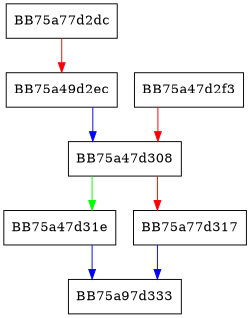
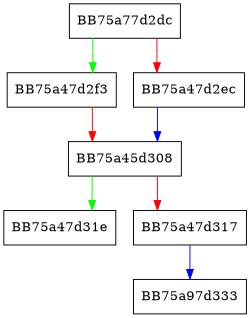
edge "BB75a77d2dc" -> "BB75a47d2f3": added
node "BB75a49d2ec": label "BB75a49d2ec" -> "BB75a47d2ec"
node "BB75a47d308": label "BB75a47d308" -> "BB75a45d308"
node "BB75a77d317": label "BB75a77d317" -> "BB75a47d317"
edge "BB75a47d31e" -> "BB75a97d333": removed
